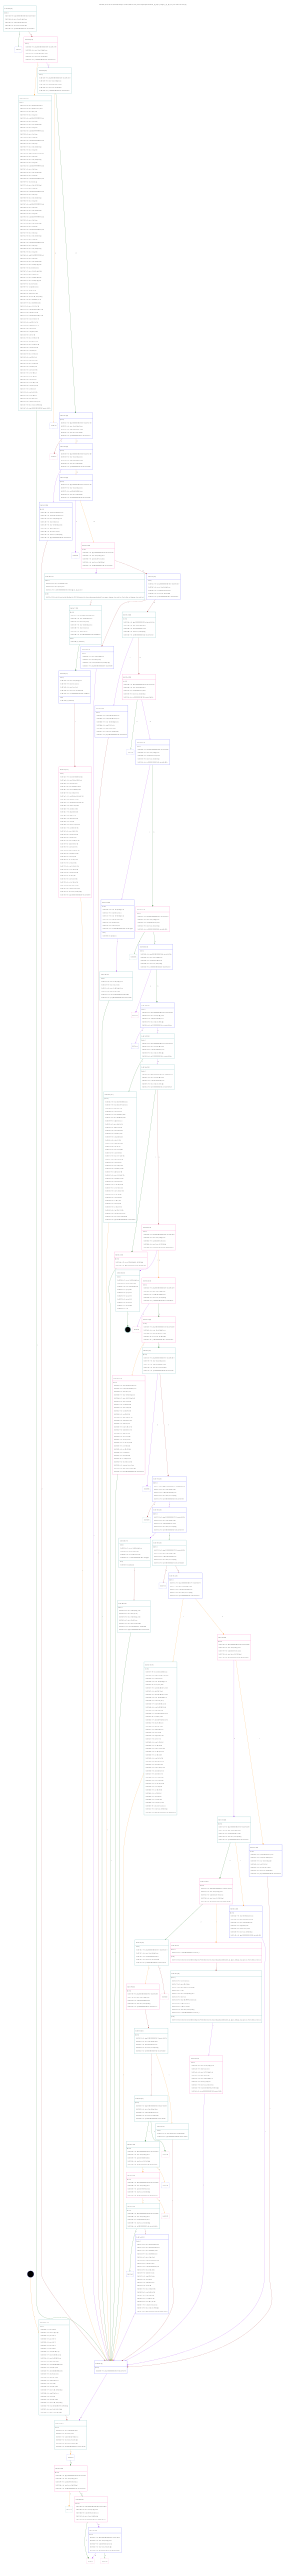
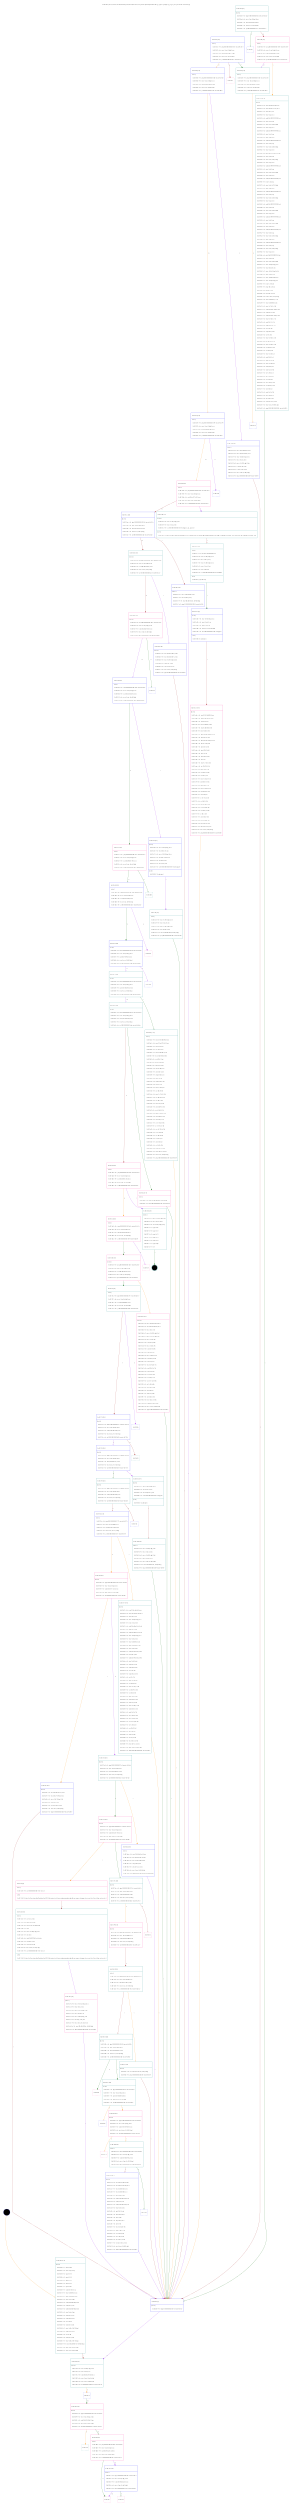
edge "0x401520 [28]" -> "0x40153c [28]": reversed
